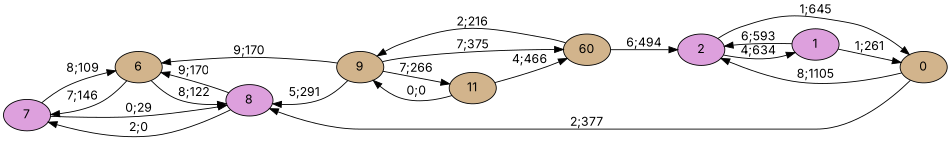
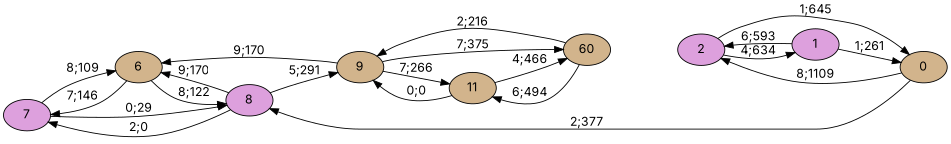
edge "60" -> "2": now "60" -> "11"
edge "0" -> "2": label "8;1105" -> "8;1109"
edge "9" -> "8": reversed
